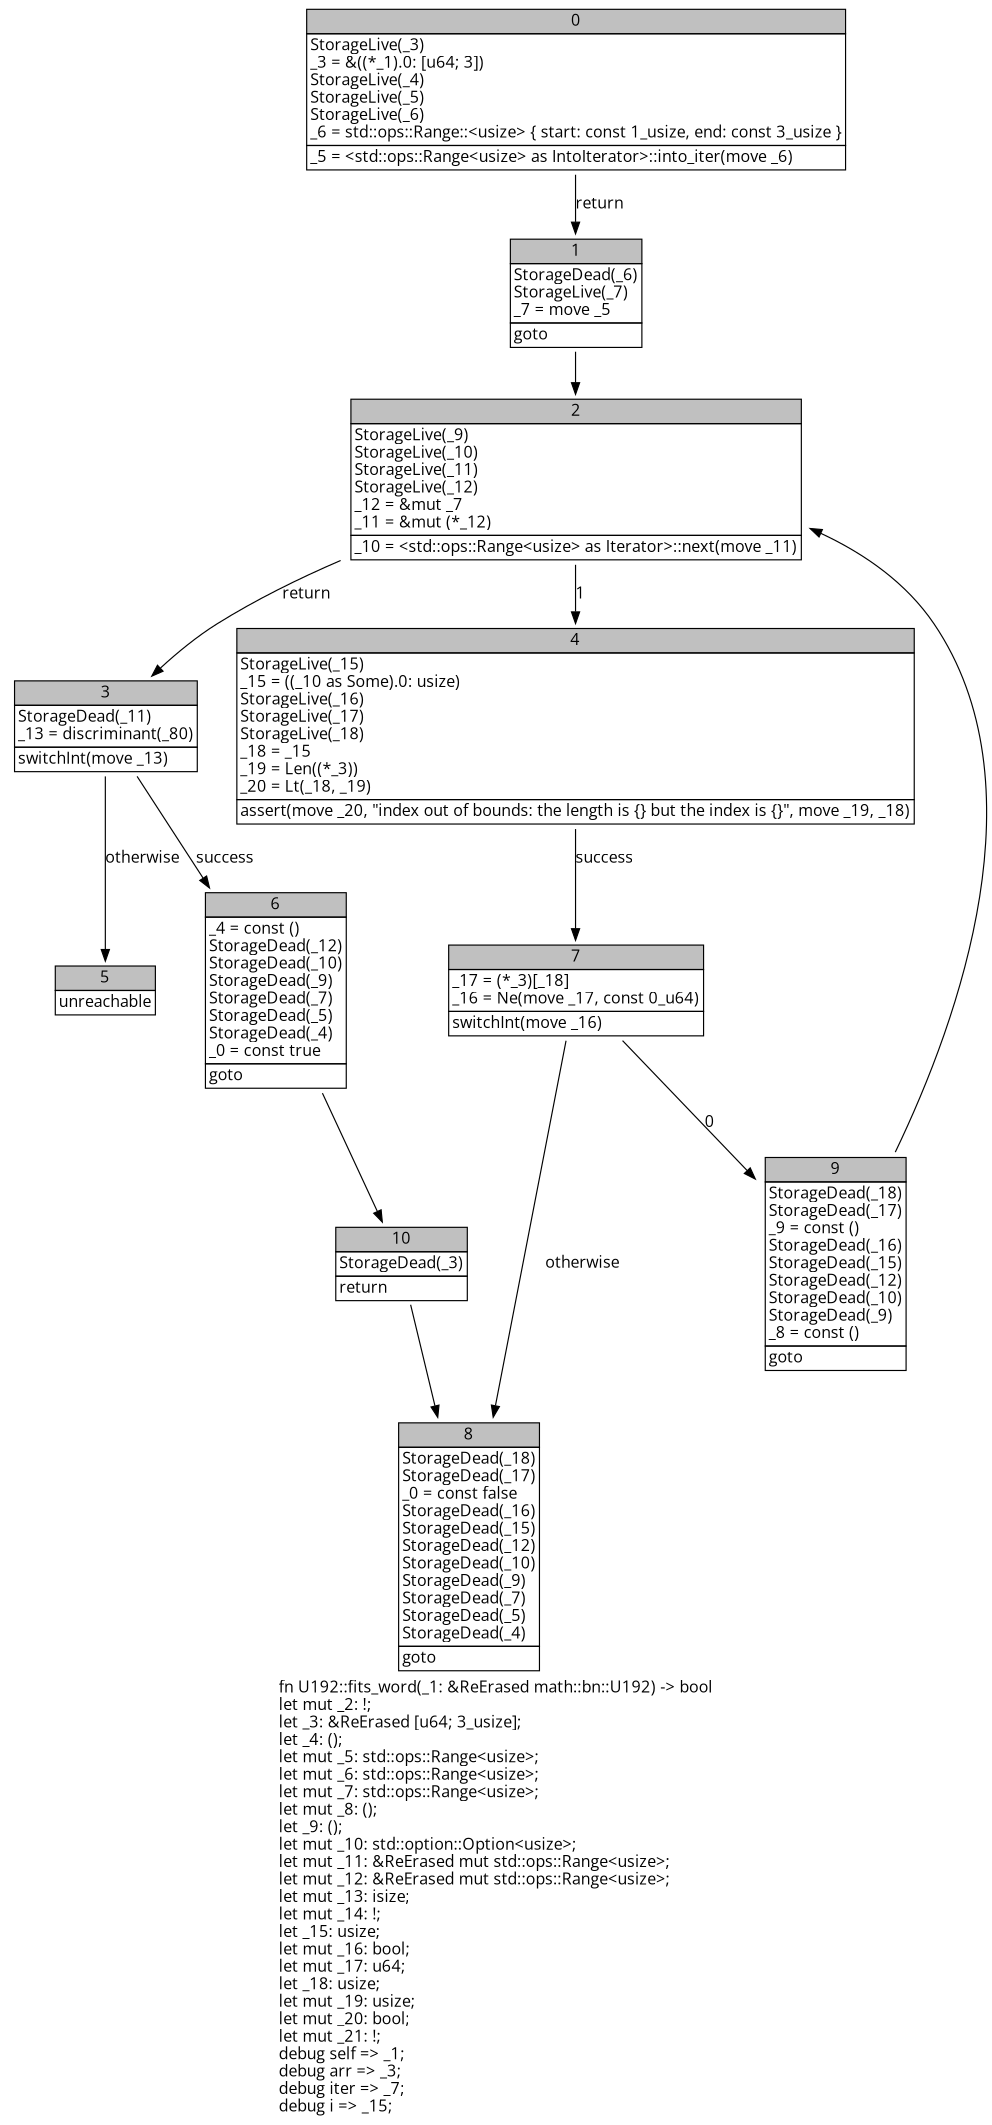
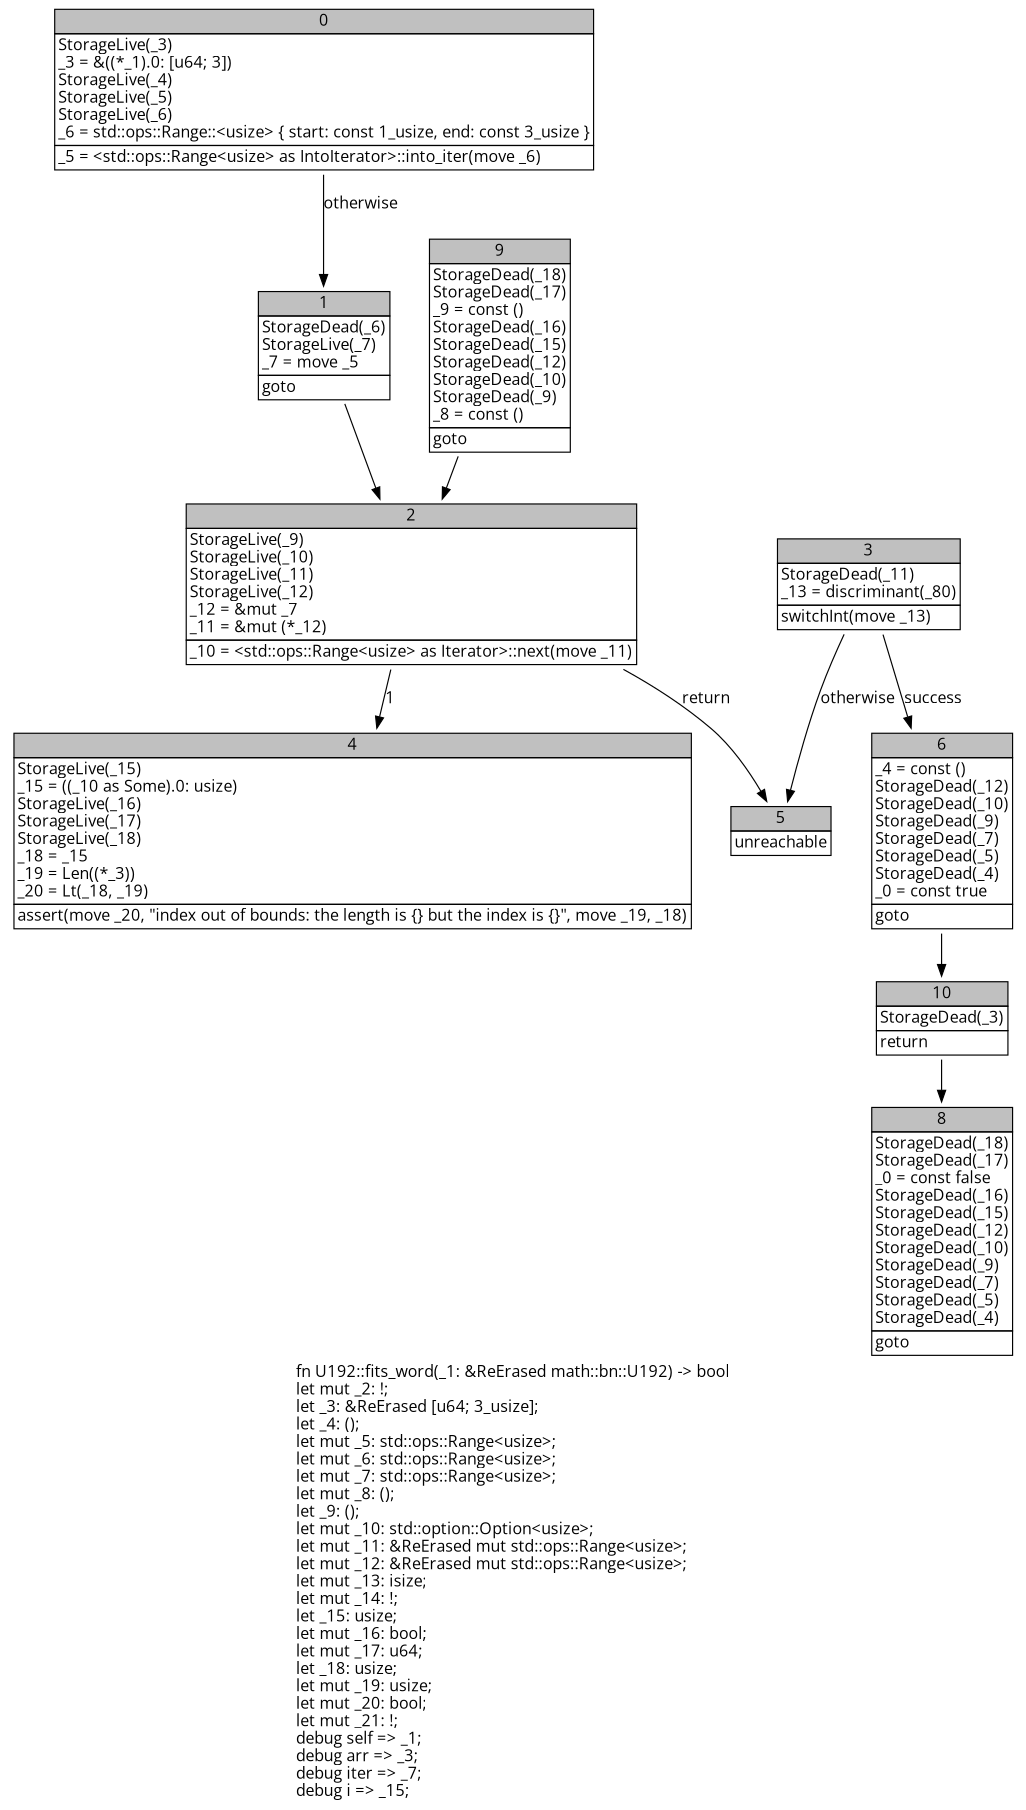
edge "0" -> "1": label "return" -> "otherwise"
edge "2" -> "3": now "2" -> "5"
node "7": removed
